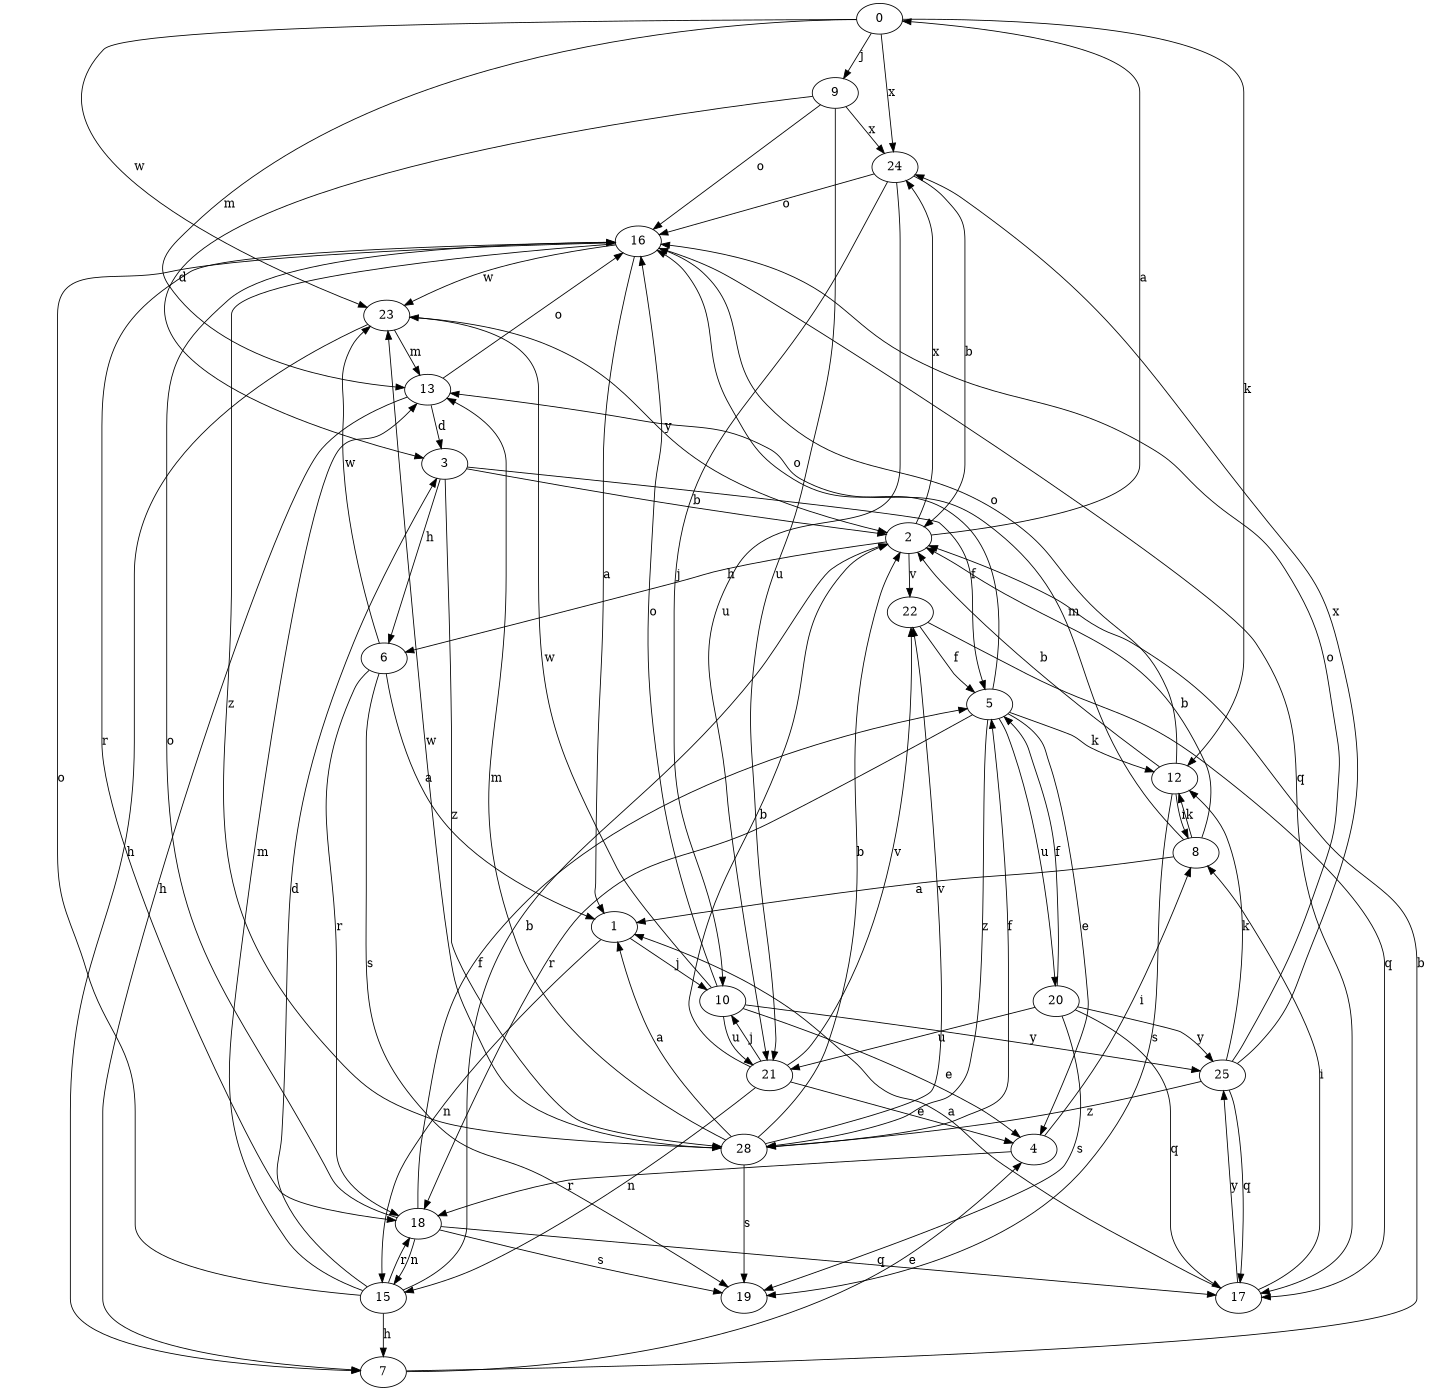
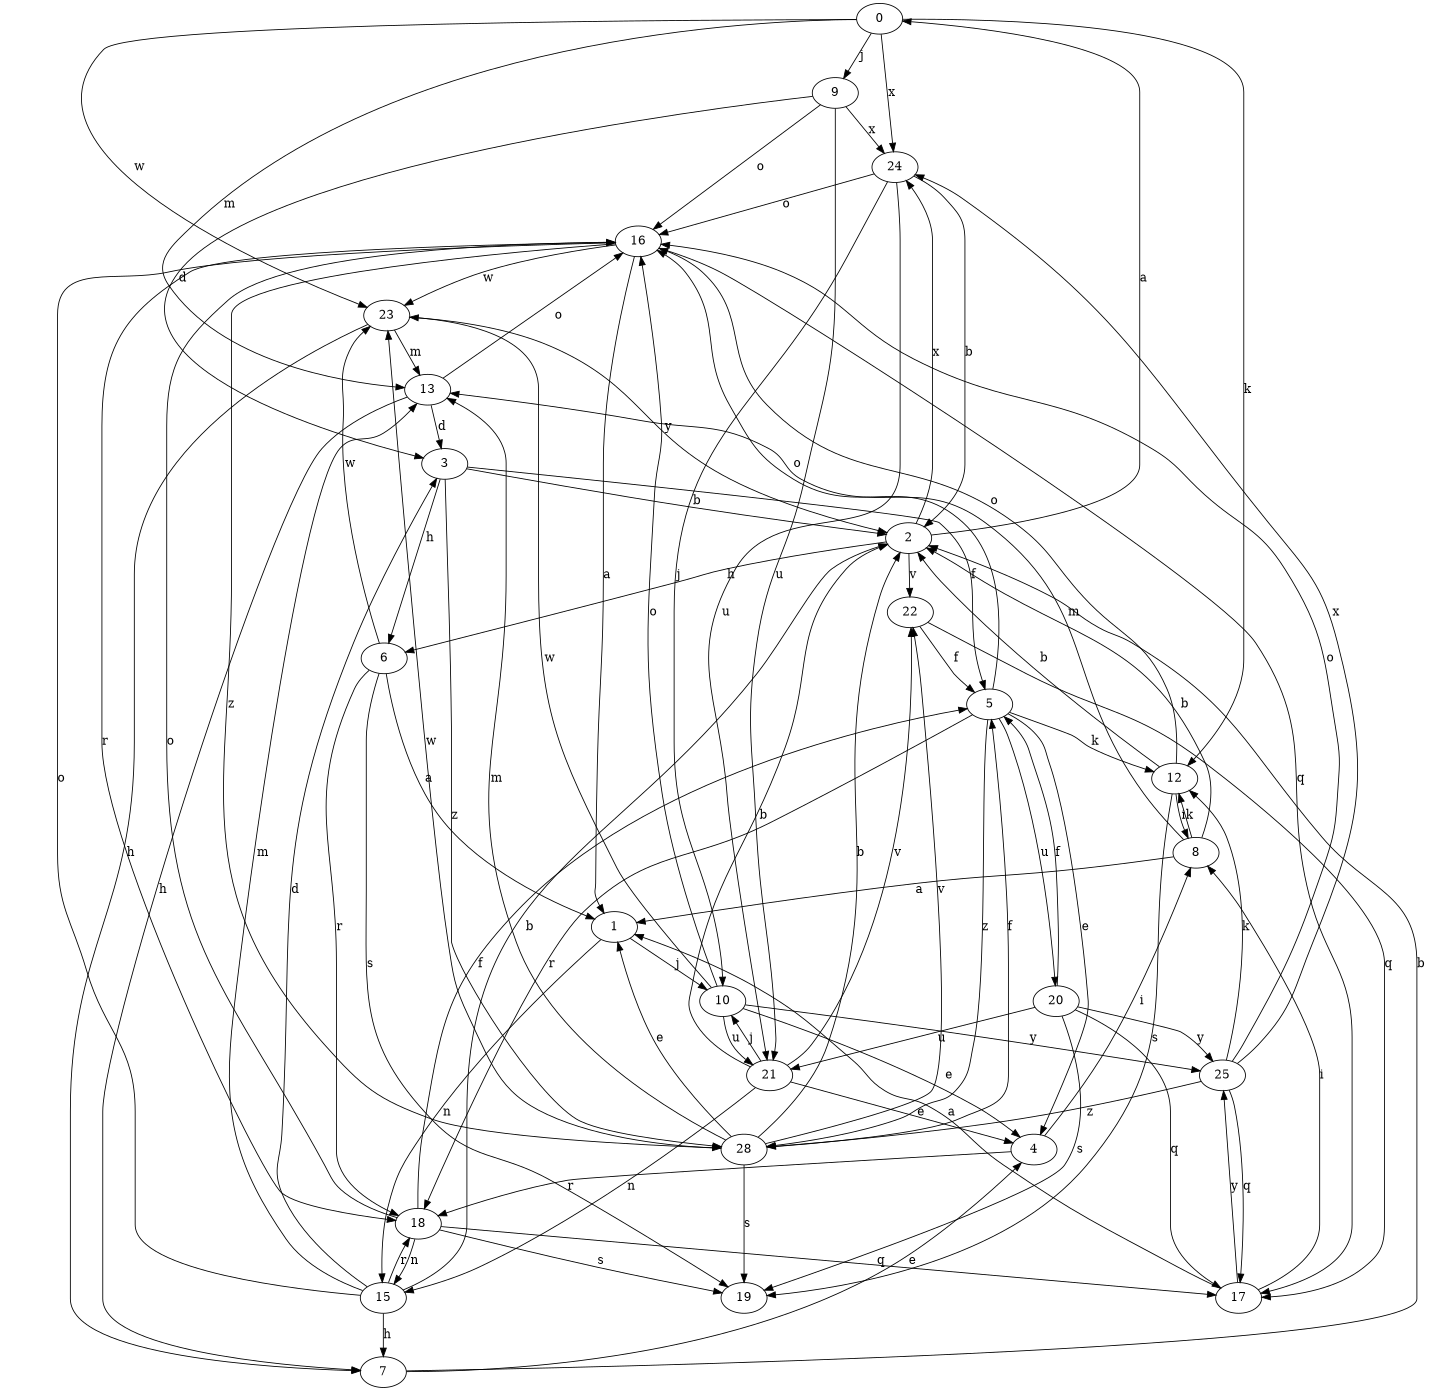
edge "28" -> "1": label "a" -> "e"
